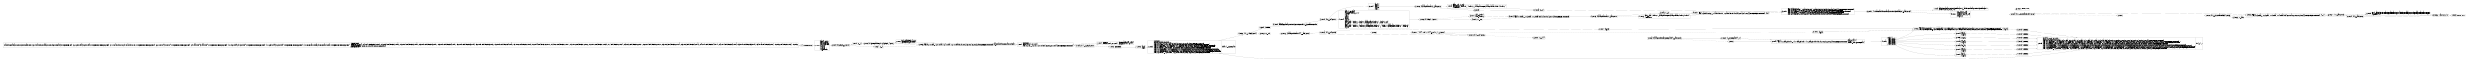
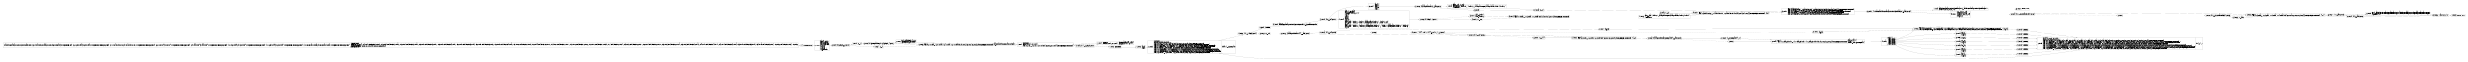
node "46: 0x0183": removed
node "24: 0x0080": added
